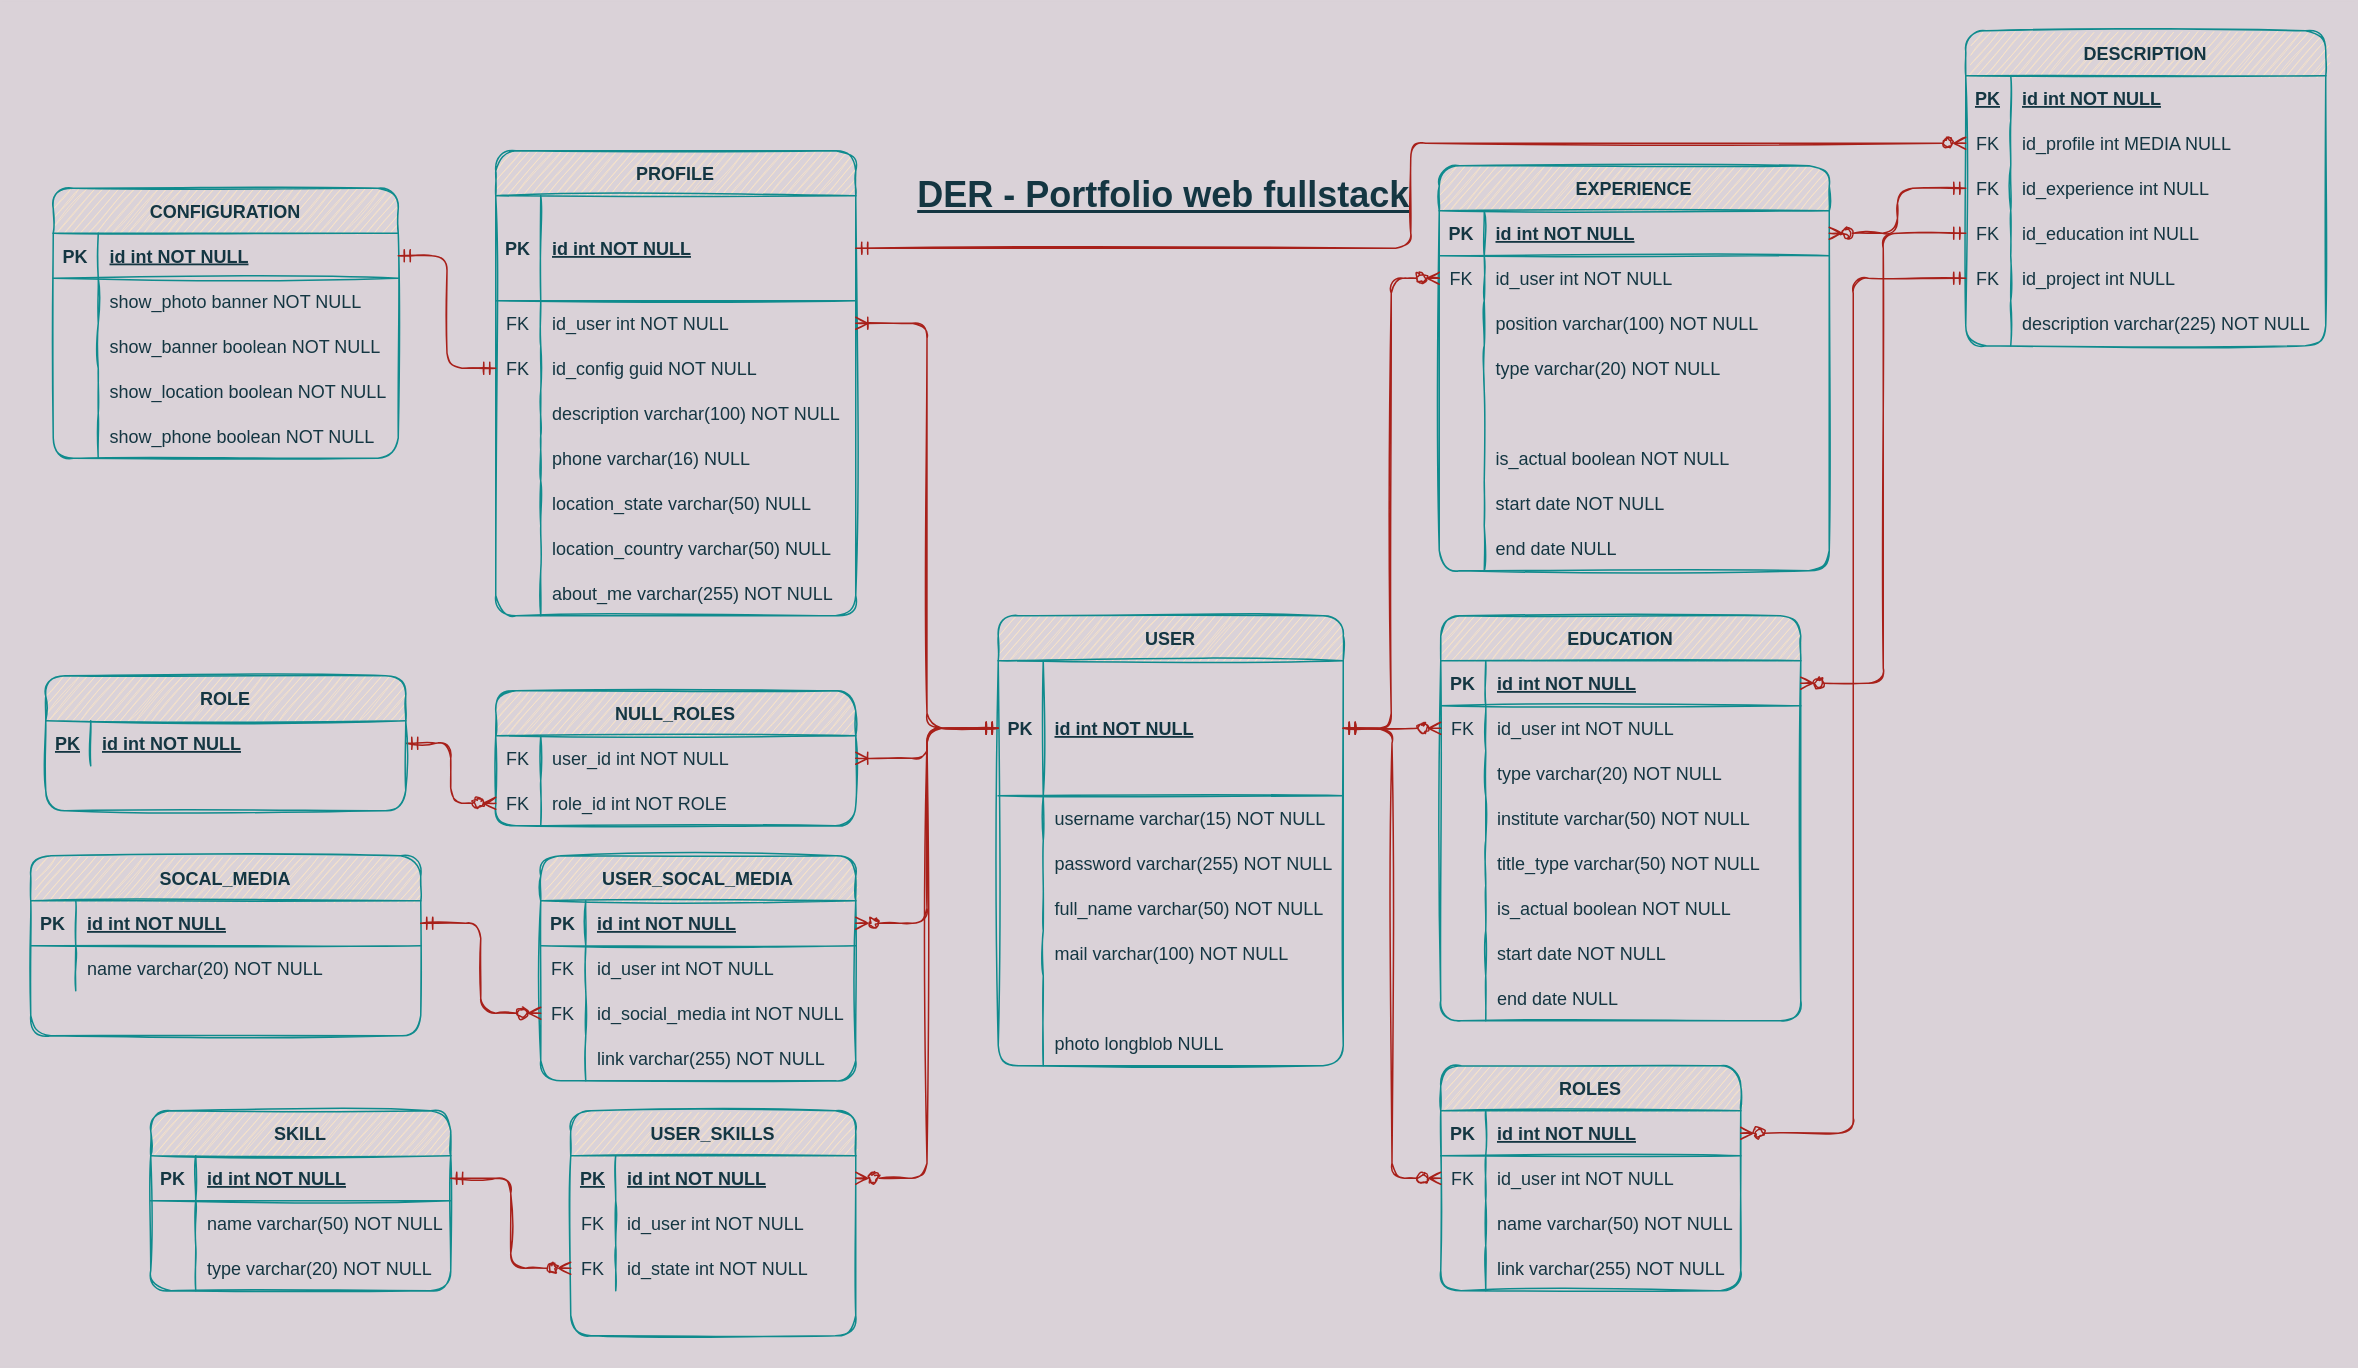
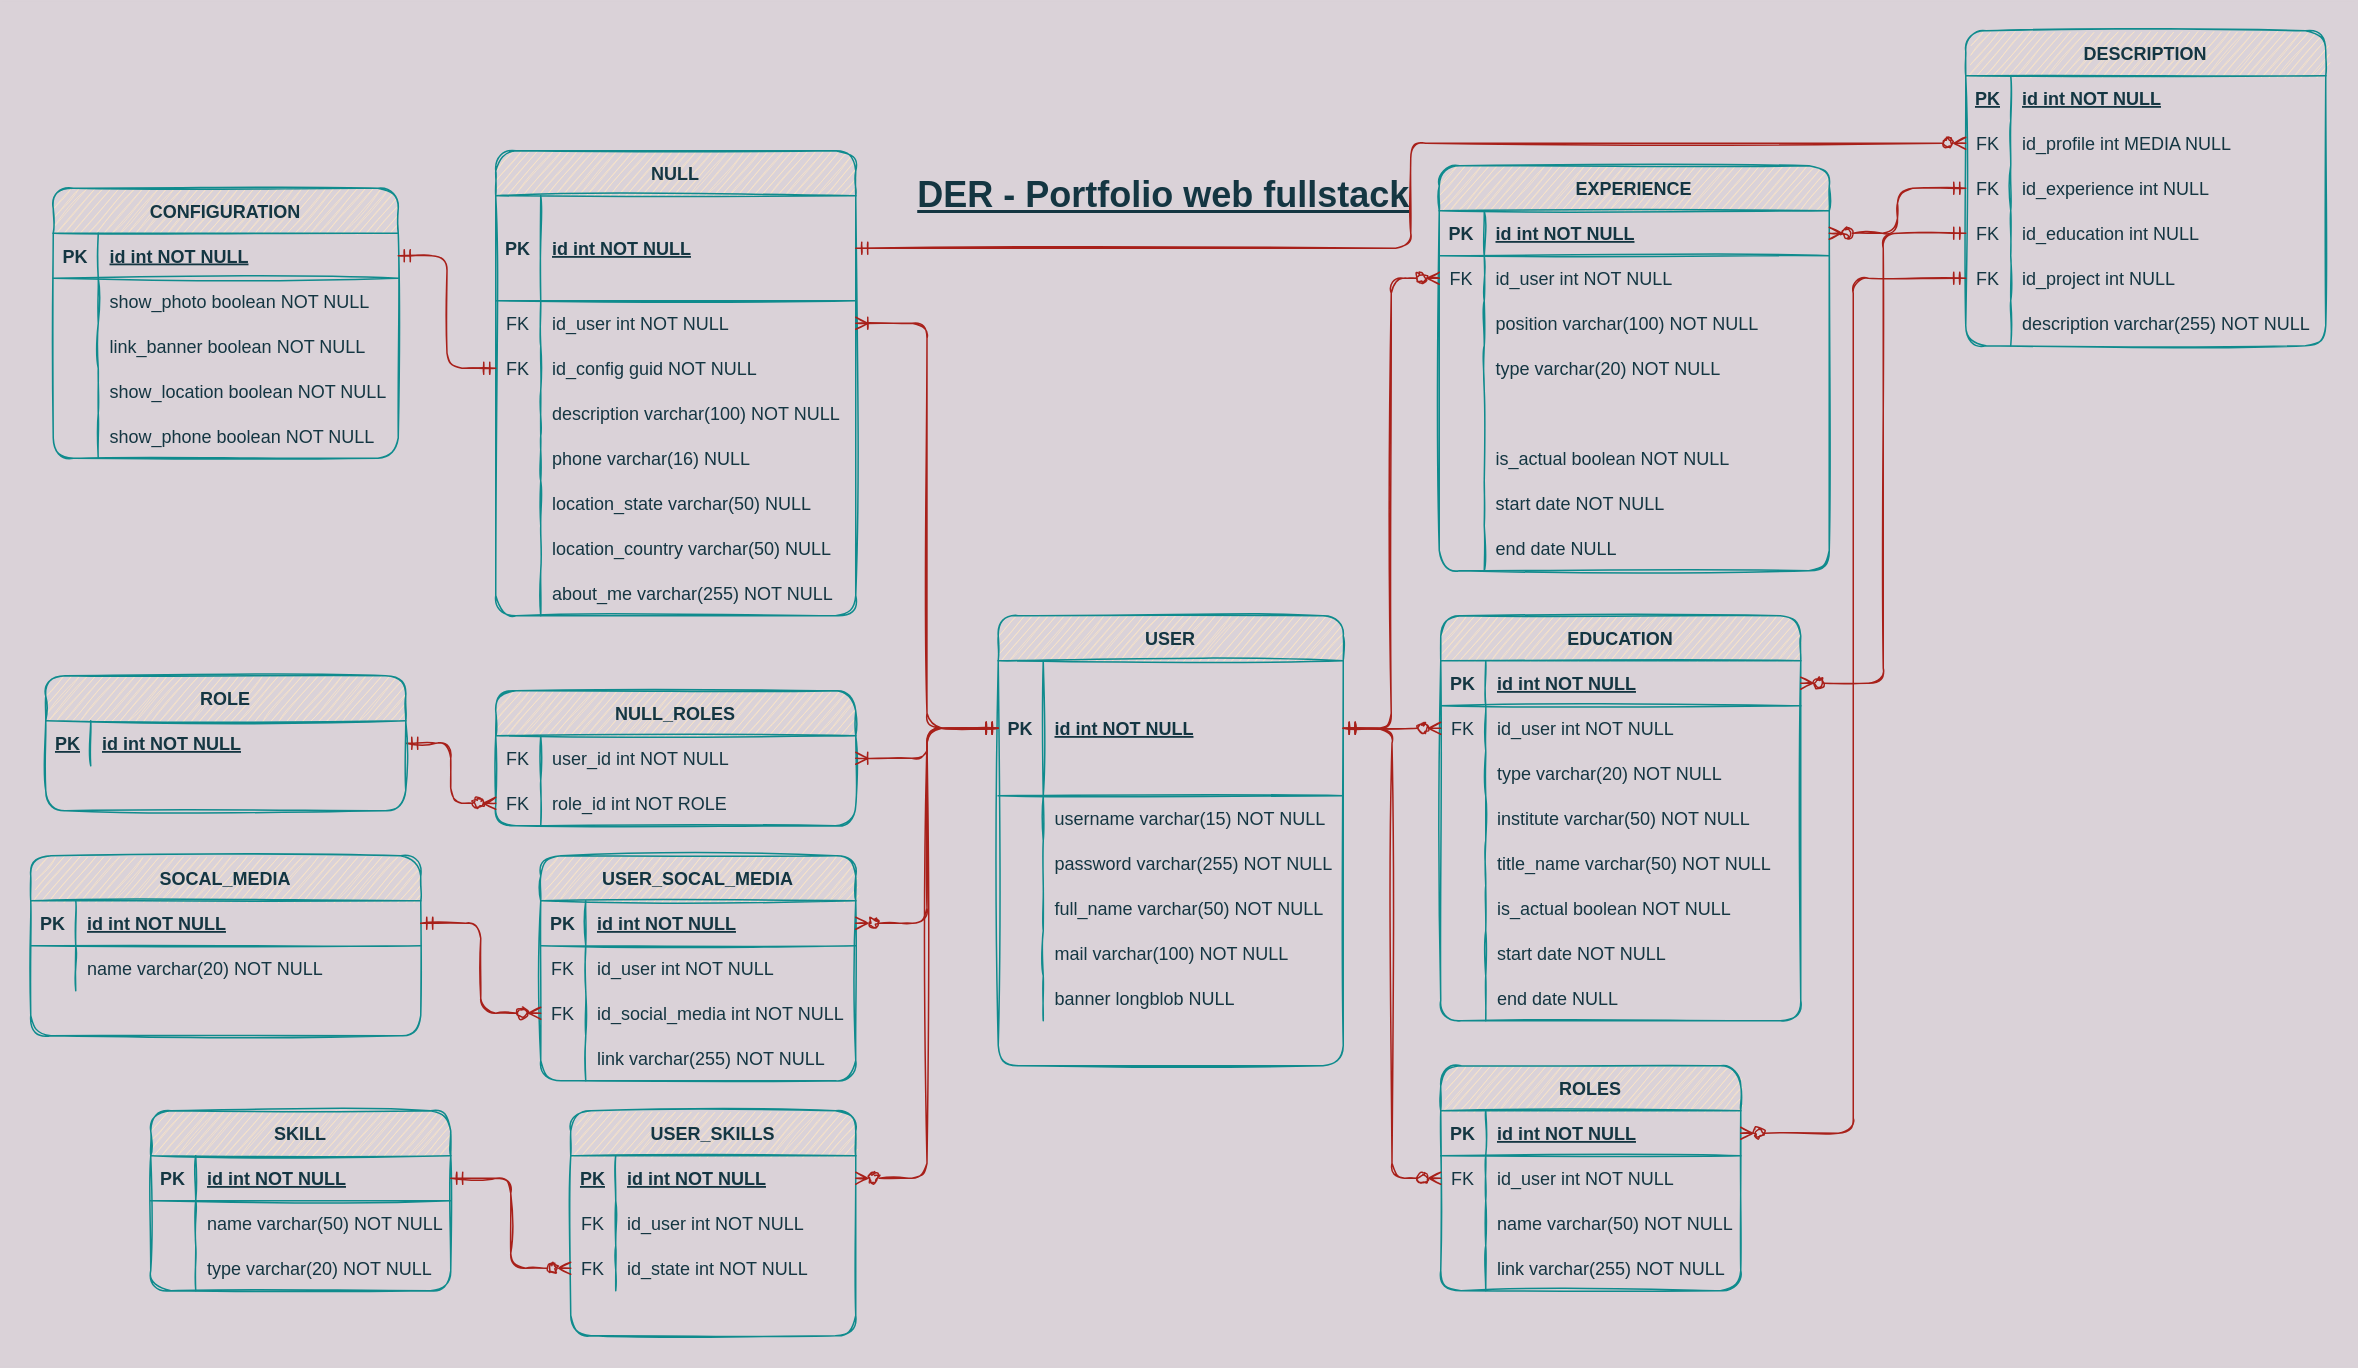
node "PROFILE": label "PROFILE" -> "NULL"
node "show_photo banner NOT NULL": label "show_photo banner NOT NULL" -> "show_photo boolean NOT NULL"
node "description varchar(225) NOT NULL": label "description varchar(225) NOT NULL" -> "description varchar(255) NOT NULL"
node "show_banner boolean NOT NULL": label "show_banner boolean NOT NULL" -> "link_banner boolean NOT NULL"
node "title_type varchar(50) NOT NULL": label "title_type varchar(50) NOT NULL" -> "title_name varchar(50) NOT NULL"
node "banner longblob NULL": added
node "photo longblob NULL": removed
